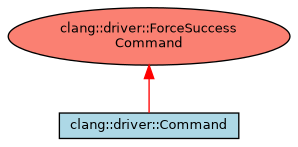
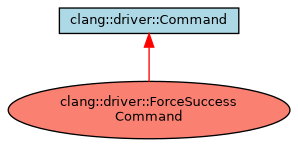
edge "clang::driver::Command" -> "clang::driver::ForceSuccess Command": reversed
